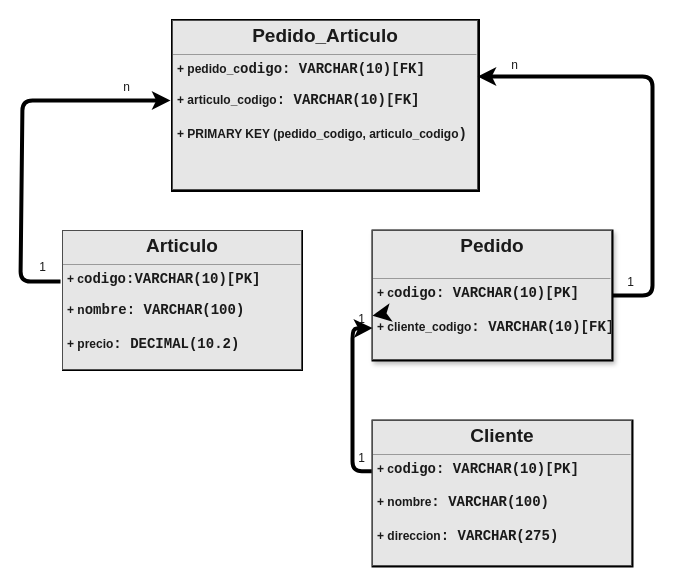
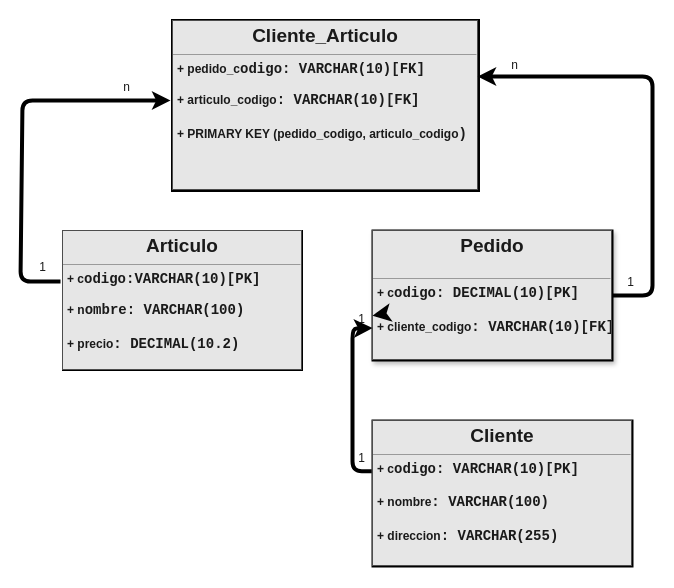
node "Pedido_Articulo + pedido_codigo: VARCHAR(10)[FK] + articulo_codigo: VARCHAR(10)[FK] + PRIMARY KEY (pedido_codigo, articulo_codigo)": label "Pedido_Articulo + pedido_codigo: VARCHAR(10)[FK] + articulo_codigo: VARCHAR(10)[FK] + PRIMARY KEY (pedido_codigo, articulo_codigo)" -> "Cliente_Articulo + pedido_codigo: VARCHAR(10)[FK] + articulo_codigo: VARCHAR(10)[FK] + PRIMARY KEY (pedido_codigo, articulo_codigo)"
node "Pedido + codigo: VARCHAR(10)[PK] + cliente_codigo: VARCHAR(10)[FK]": label "Pedido + codigo: VARCHAR(10)[PK] + cliente_codigo: VARCHAR(10)[FK]" -> "Pedido + codigo: DECIMAL(10)[PK] + cliente_codigo: VARCHAR(10)[FK]"
node "Cliente + codigo: VARCHAR(10)[PK] + nombre: VARCHAR(100) + direccion: VARCHAR(275)": label "Cliente + codigo: VARCHAR(10)[PK] + nombre: VARCHAR(100) + direccion: VARCHAR(275)" -> "Cliente + codigo: VARCHAR(10)[PK] + nombre: VARCHAR(100) + direccion: VARCHAR(255)"
